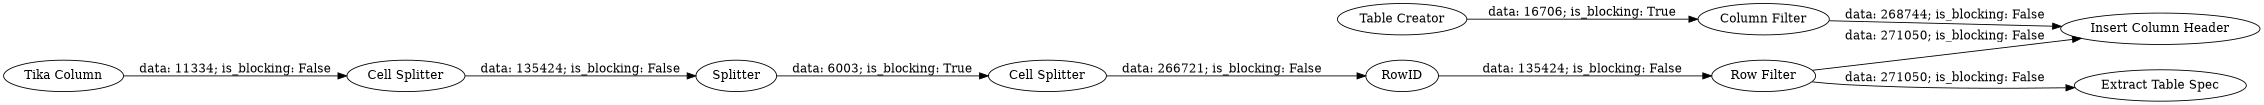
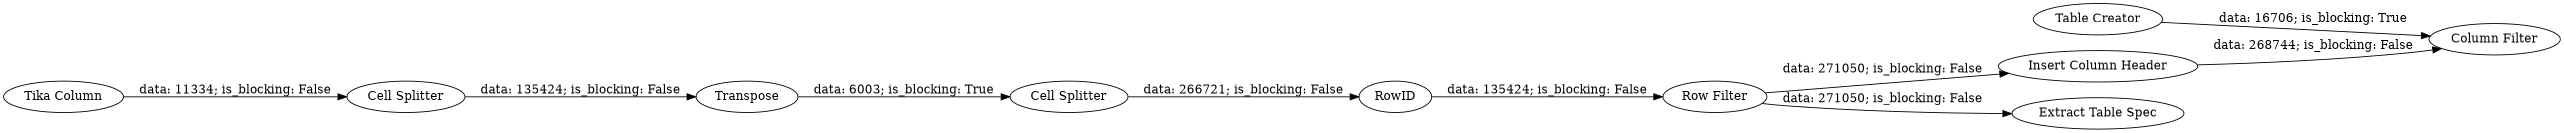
edge "Column Filter" -> "Insert Column Header": reversed
node "Splitter": label "Splitter" -> "Transpose"
